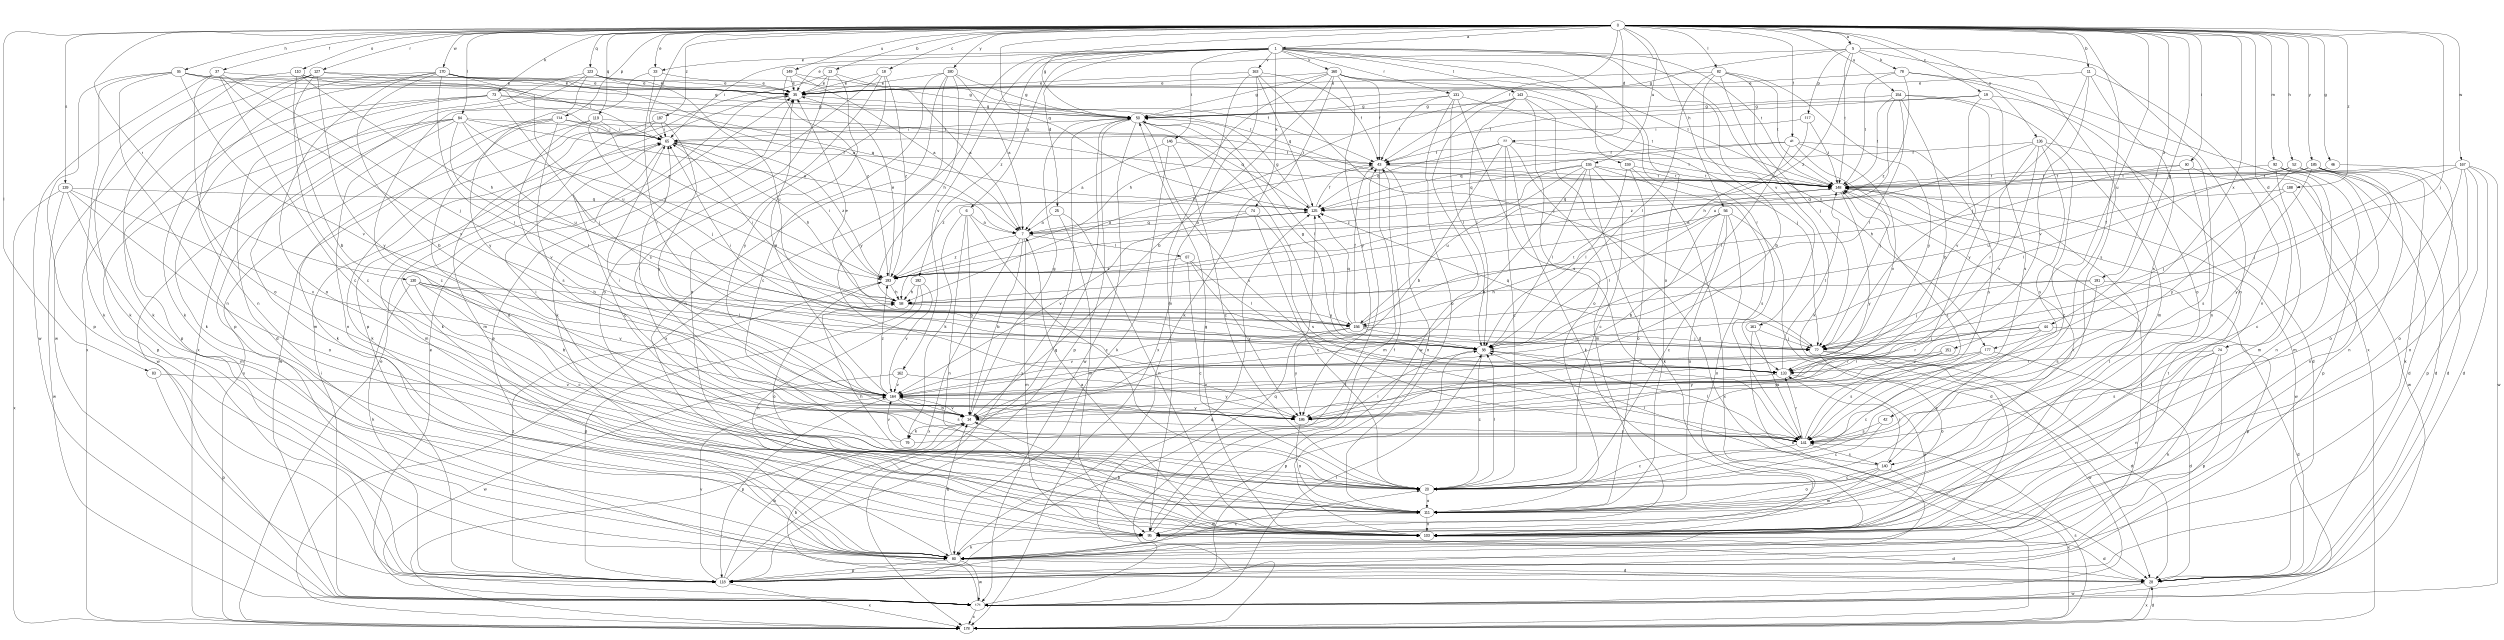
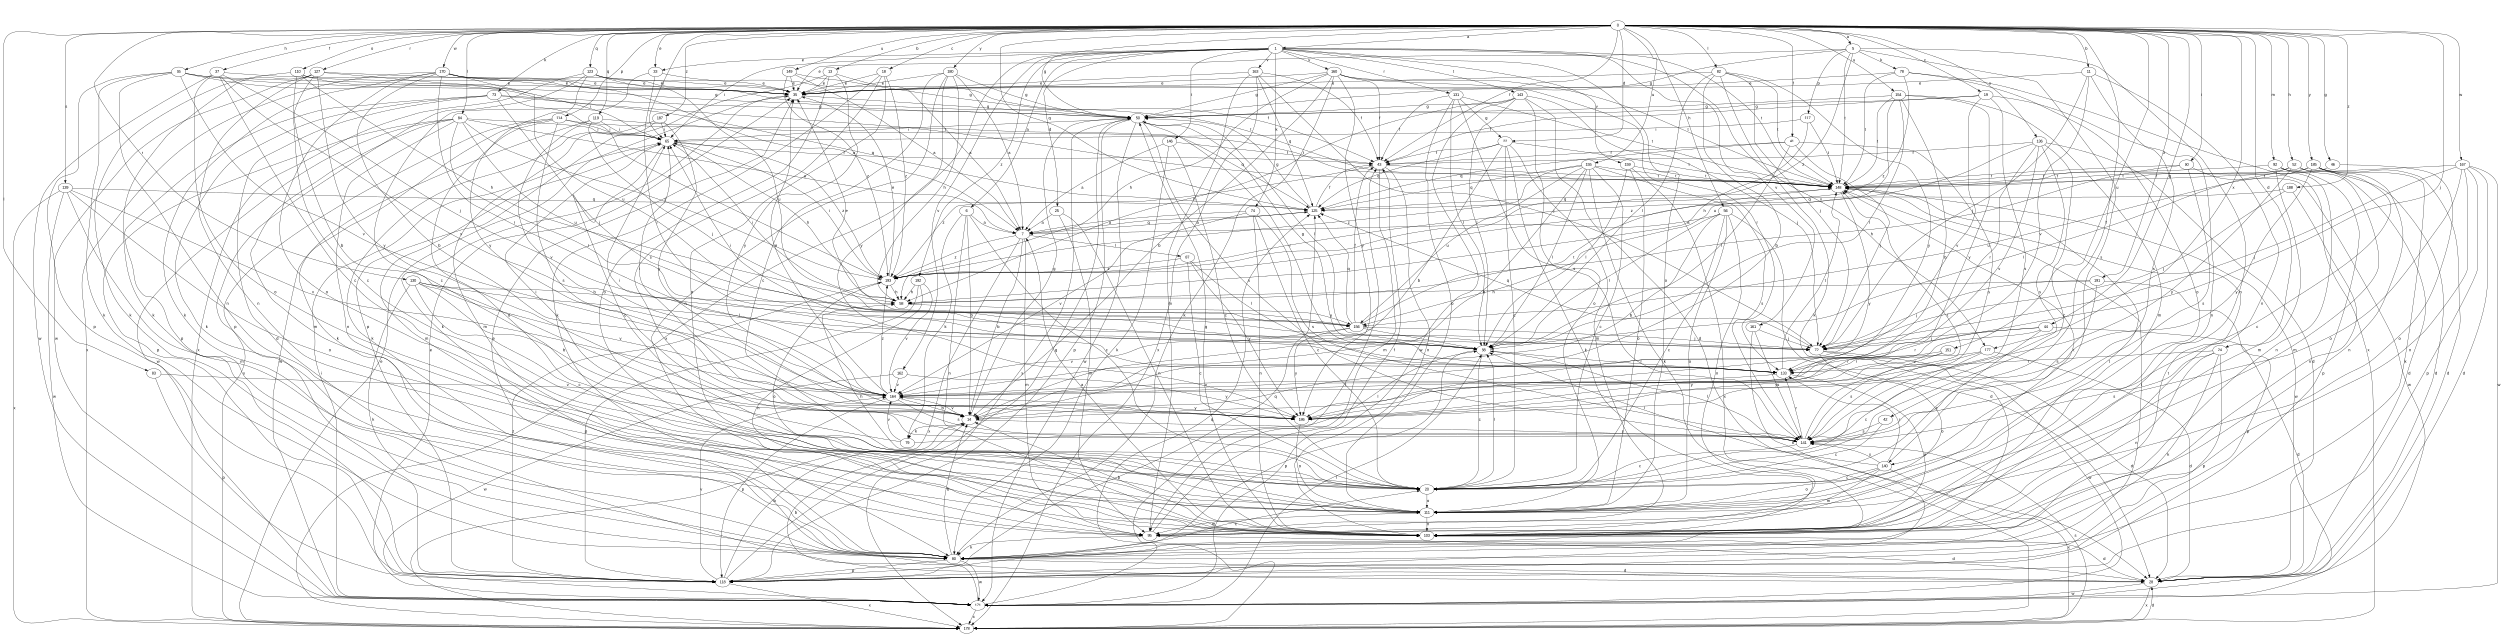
edge "131" -> "50": now "131" -> "22"
edge "41" -> "164": removed, label "v"
edge "74" -> "103": added, label "n"
edge "141" -> "140": reversed
